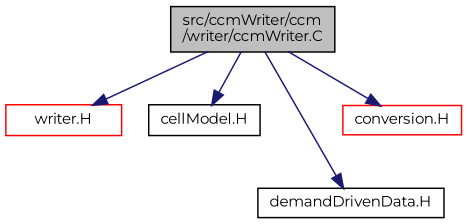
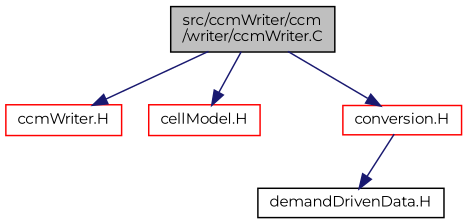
edge "src/ccmWriter/ccm /writer/ccmWriter.C" -> "demandDrivenData.H": now "conversion.H" -> "demandDrivenData.H"
node "writer.H": label "writer.H" -> "ccmWriter.H"
node "cellModel.H": color black -> red
